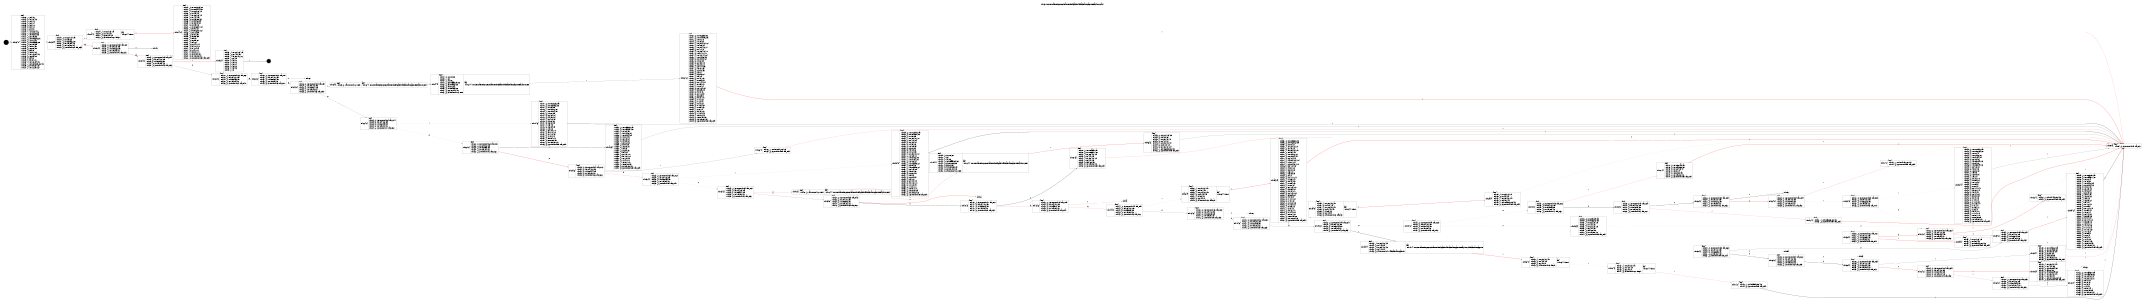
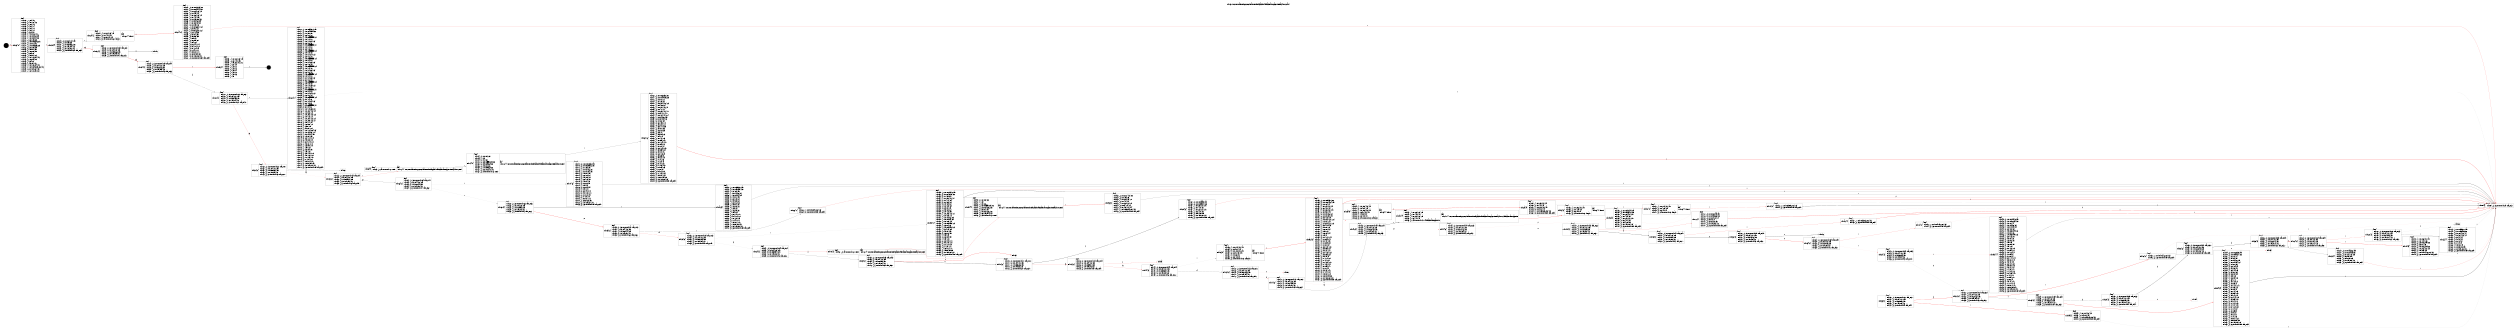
node "0x401672 [271]": added
edge "0x4015b0 [28]" -> "0x401594 [28]": reversed
